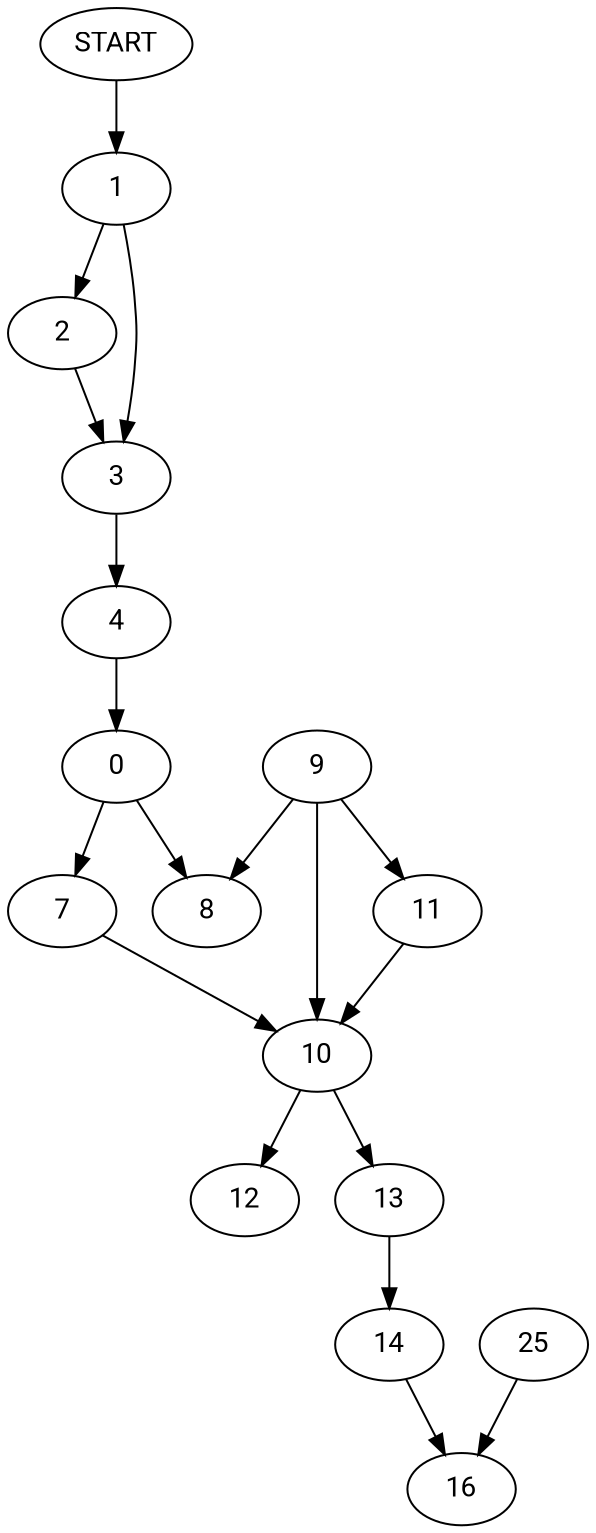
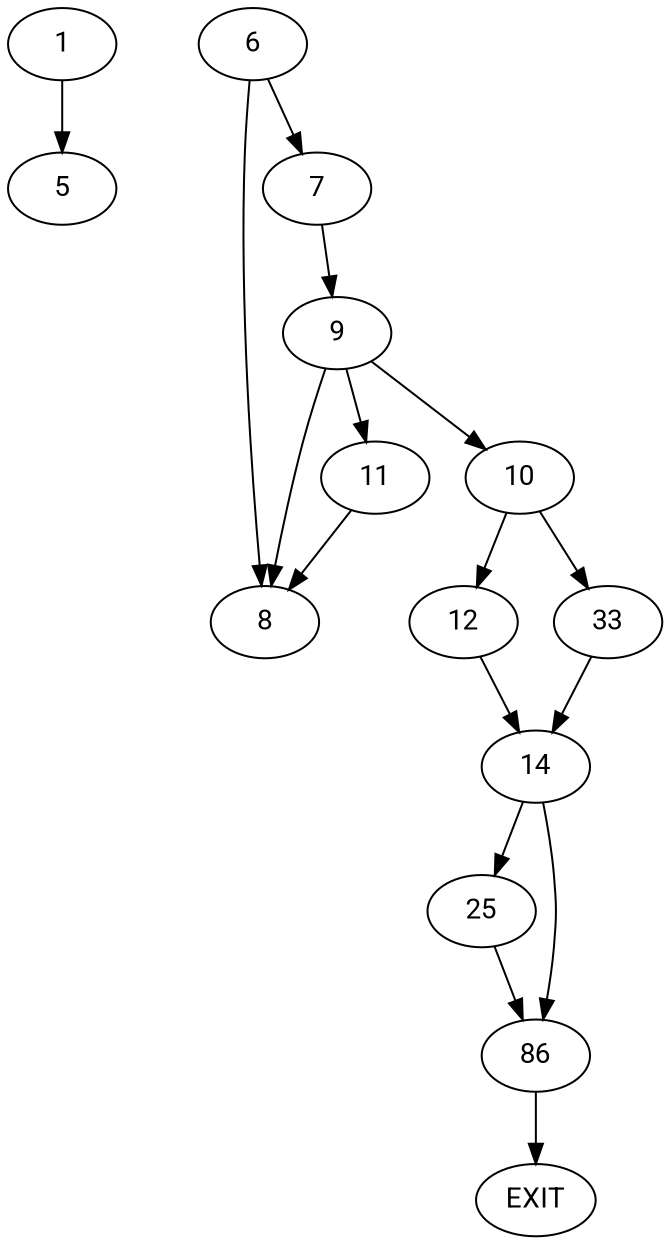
node "START": removed
node "2": removed
node "3": label "3" -> "5"
node "4": removed
edge "12" -> "14": added
node "0": label "0" -> "6"
edge "14" -> "25": added
edge "11" -> "10": now "11" -> "8"
edge "7" -> "10": now "7" -> "9"
node "13": label "13" -> "33"
node "EXIT": added
node "16": label "16" -> "86"
